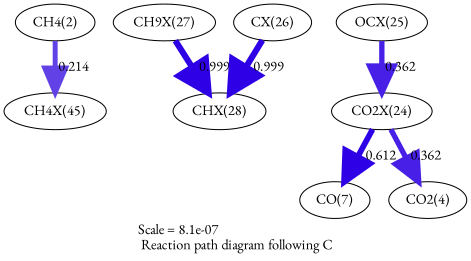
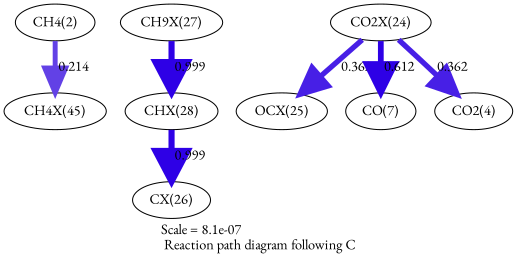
edge "CX(26)" -> "CHX(28)": reversed
edge "OCX(25)" -> "CO2X(24)": reversed
